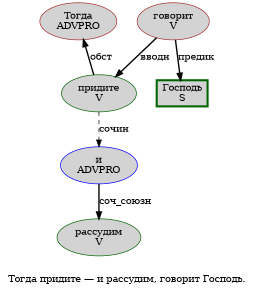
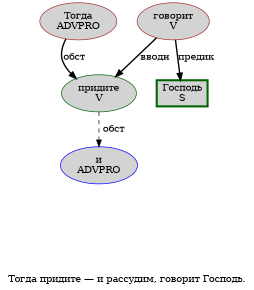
edge "придите V" -> "Тогда ADVPRO": reversed
edge "придите V" -> "и ADVPRO": label "сочин" -> "обст"
node "рассудим V": removed
